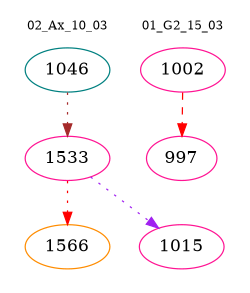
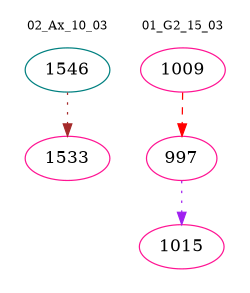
node "1046": label "1046" -> "1546"
node "1002": label "1002" -> "1009"
edge "1533" -> "1015": now "997" -> "1015"
node "1566": removed
